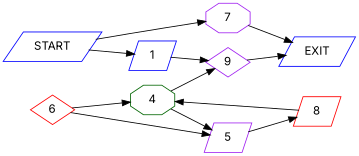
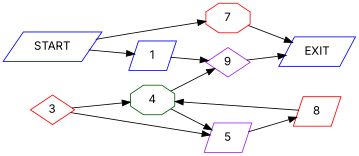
node "7": color purple -> red
node "6": label "6" -> "3"
